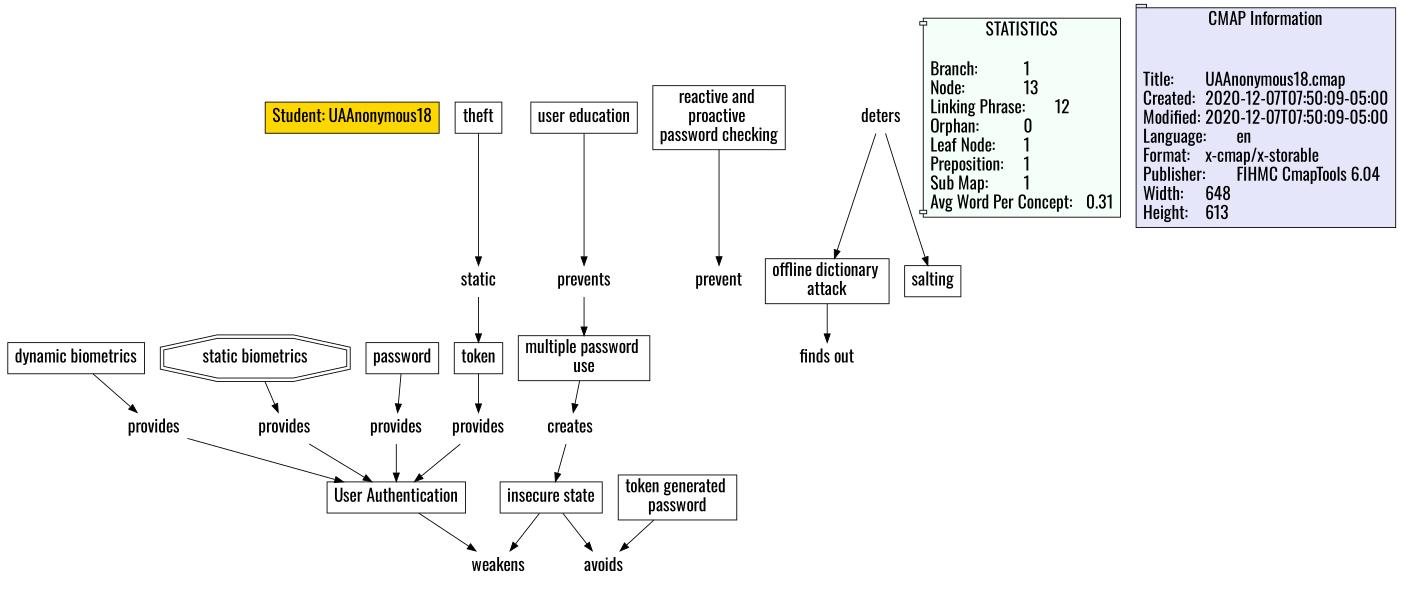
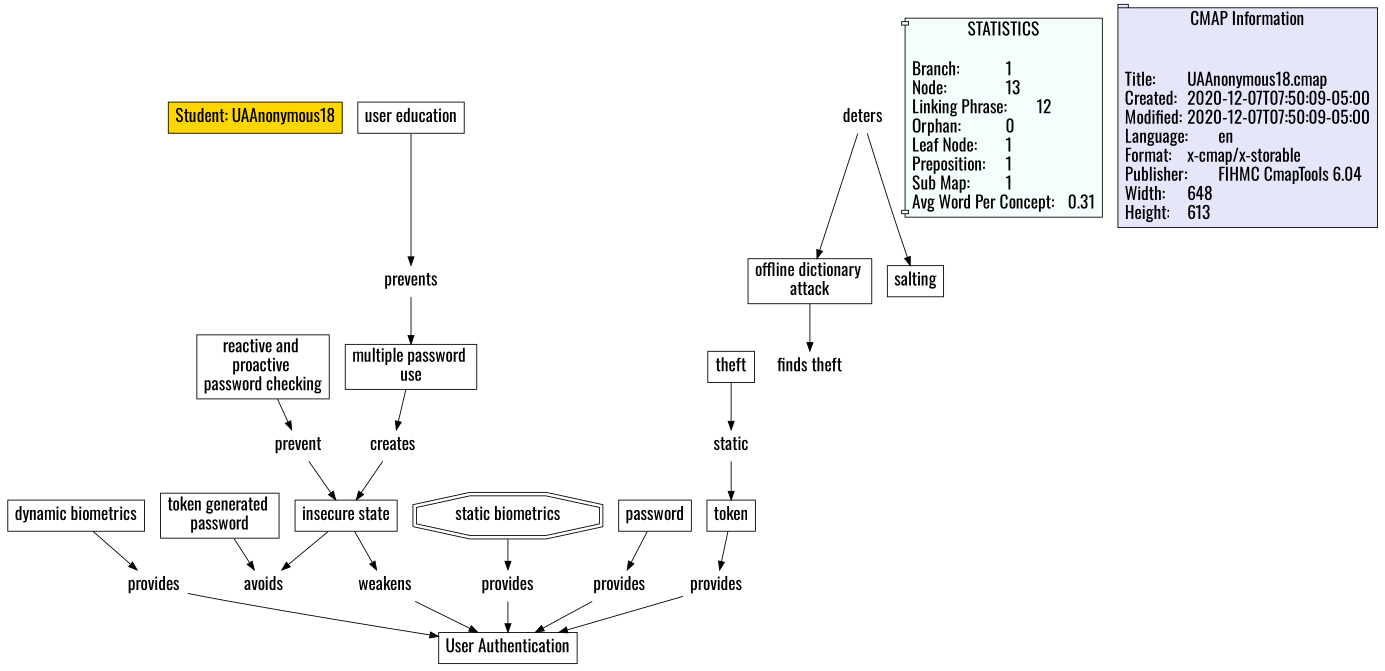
node "finds out": label "finds out" -> "finds theft"
edge "prevent" -> "insecure state": added
edge "User Authentication" -> "weakens": reversed
